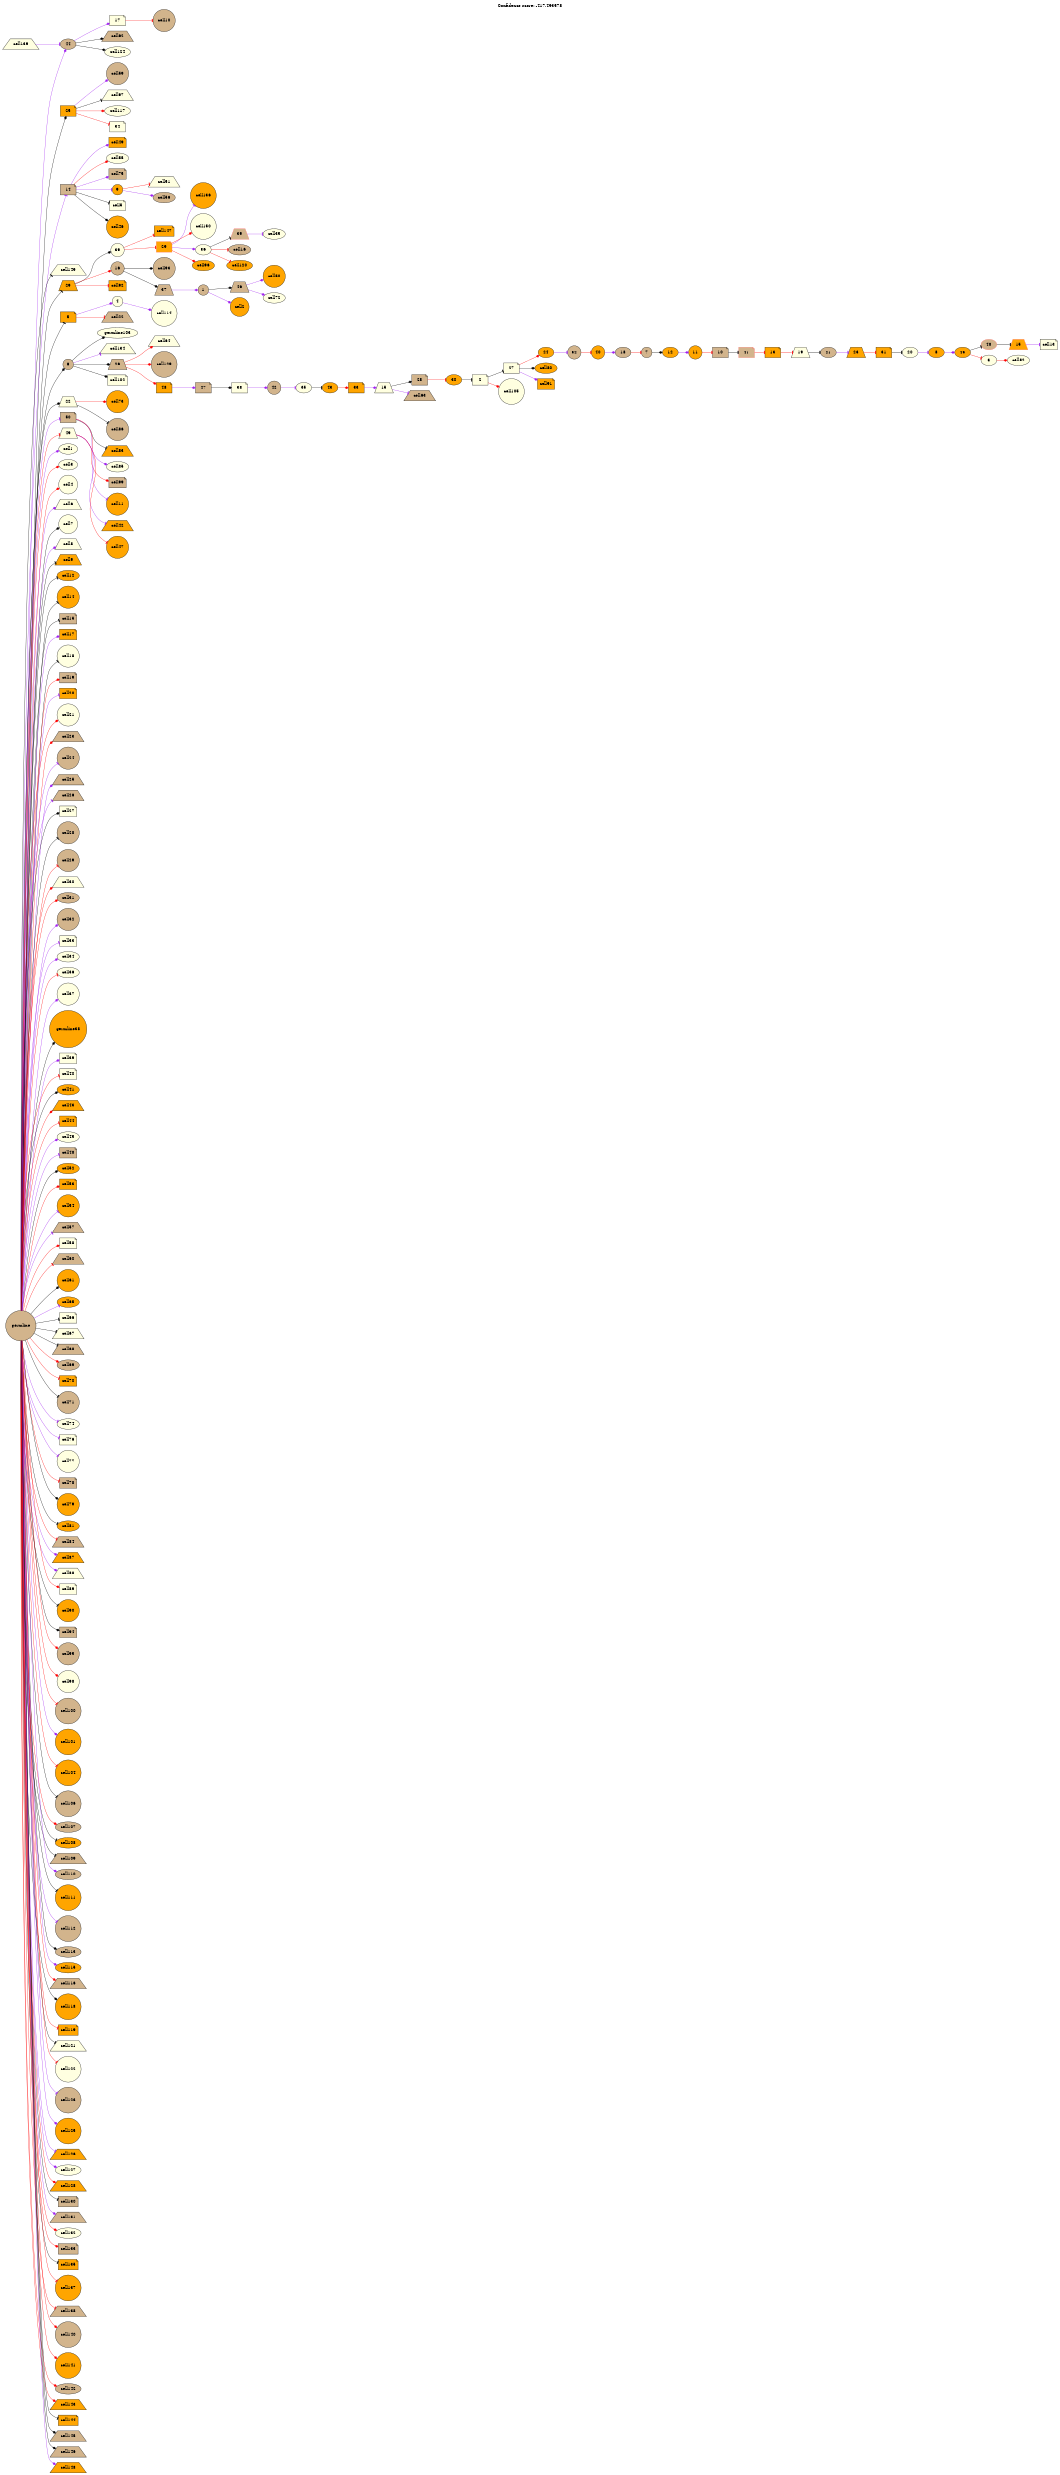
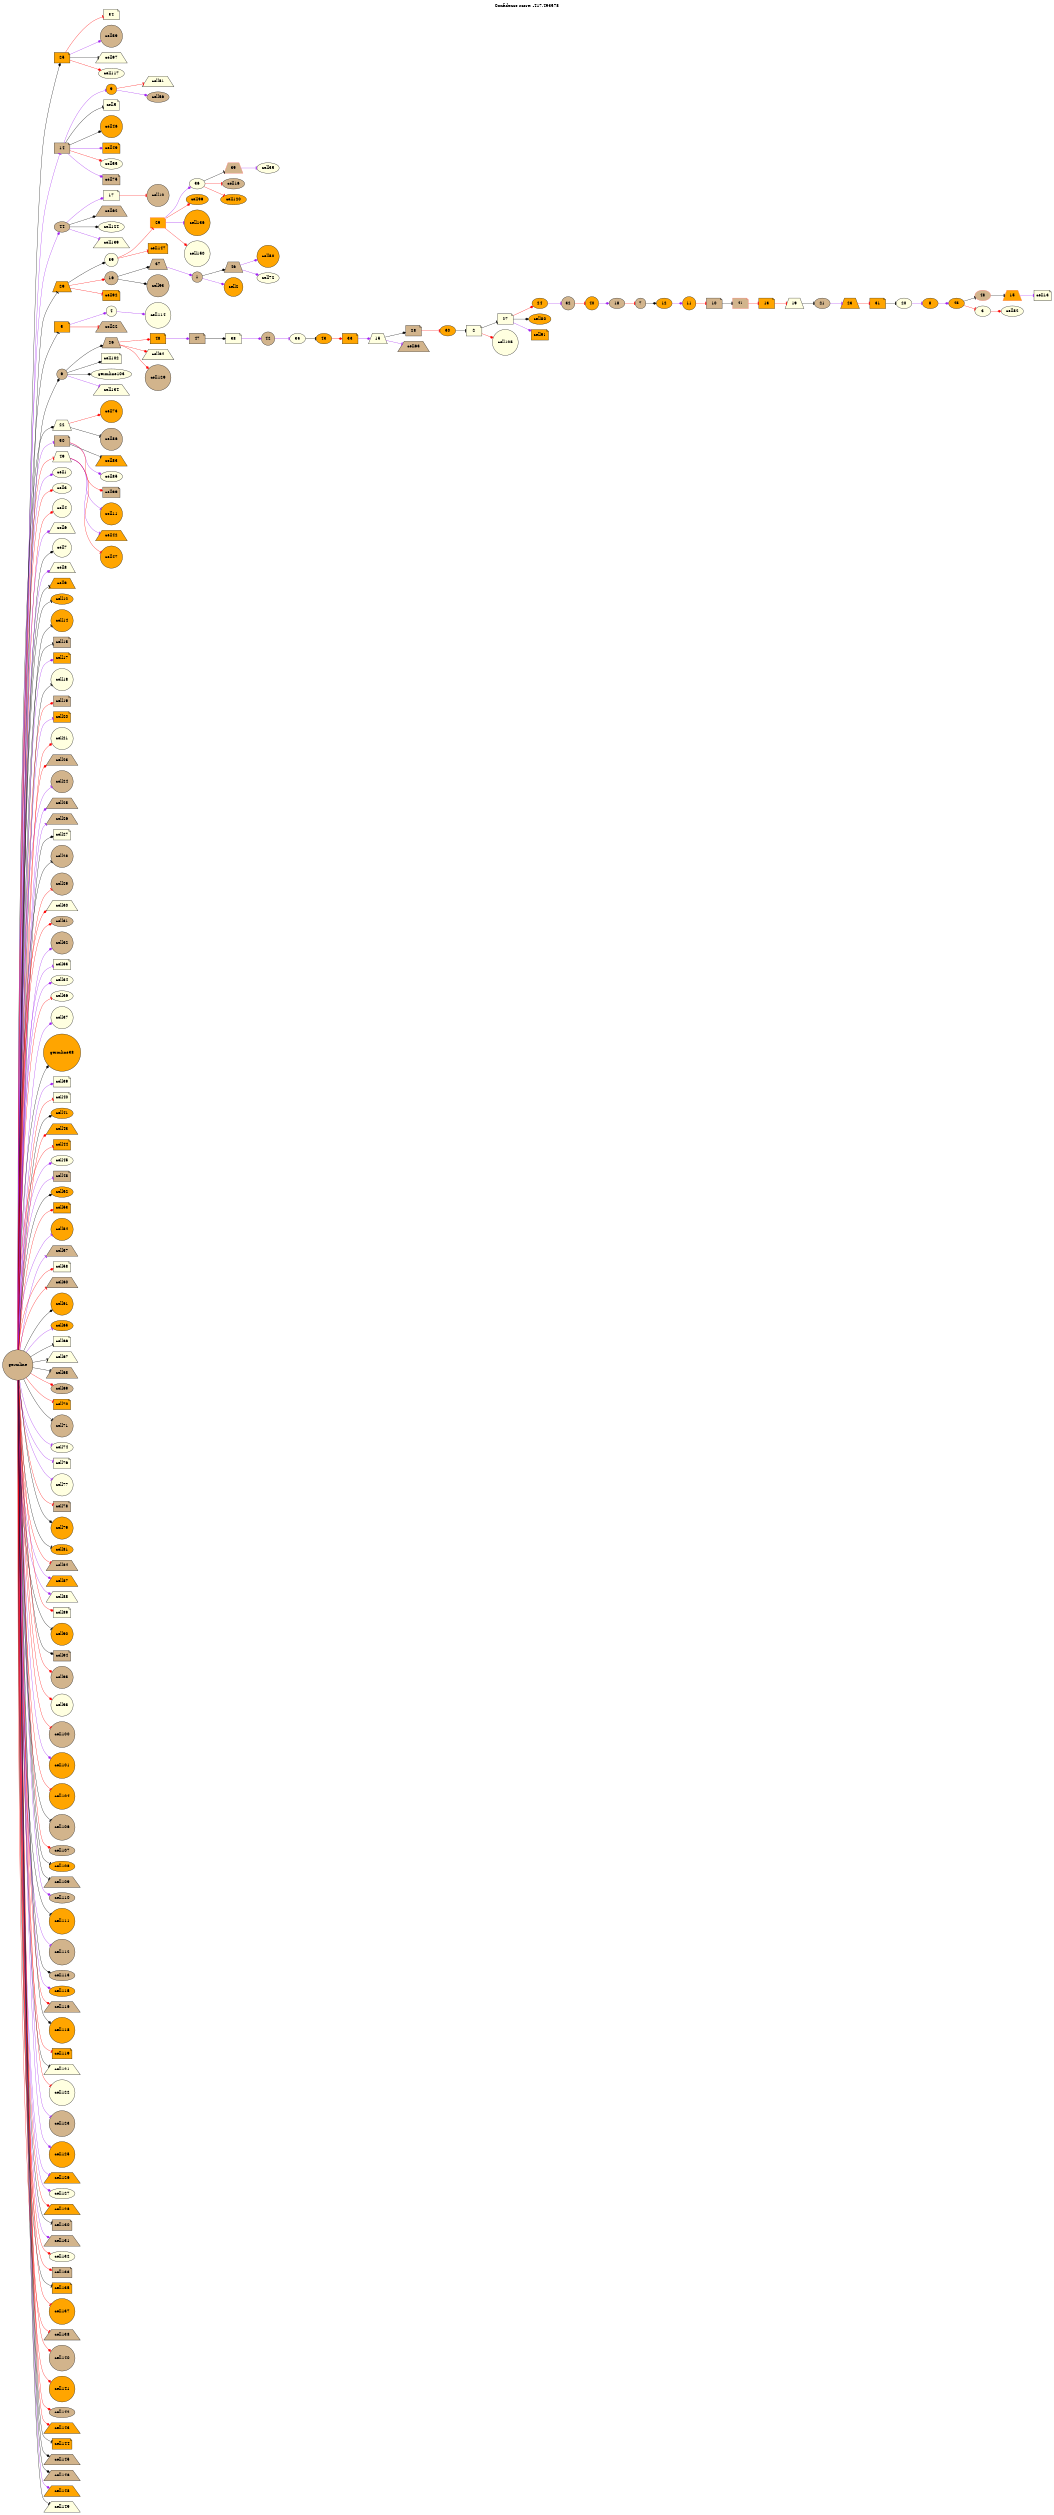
edge "cell139" -> "44": reversed
